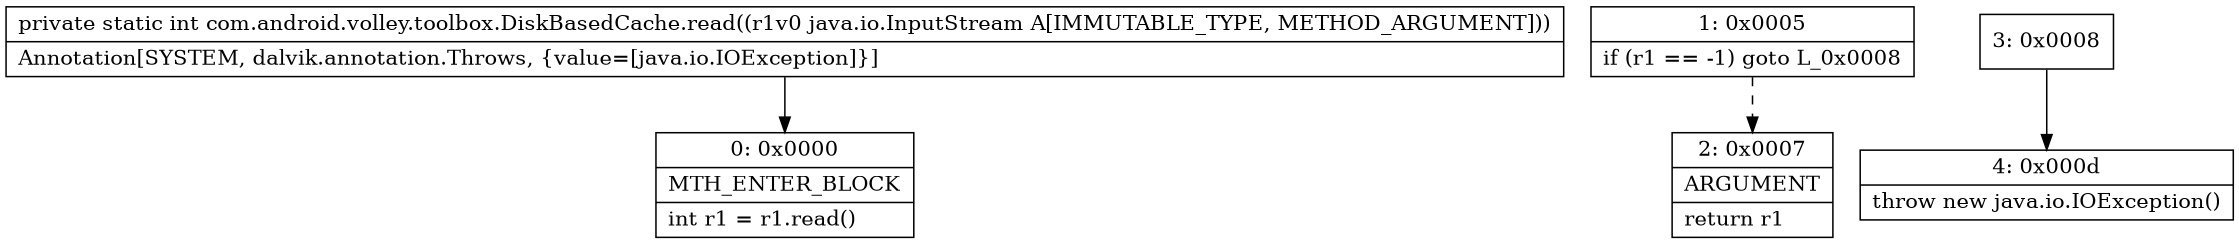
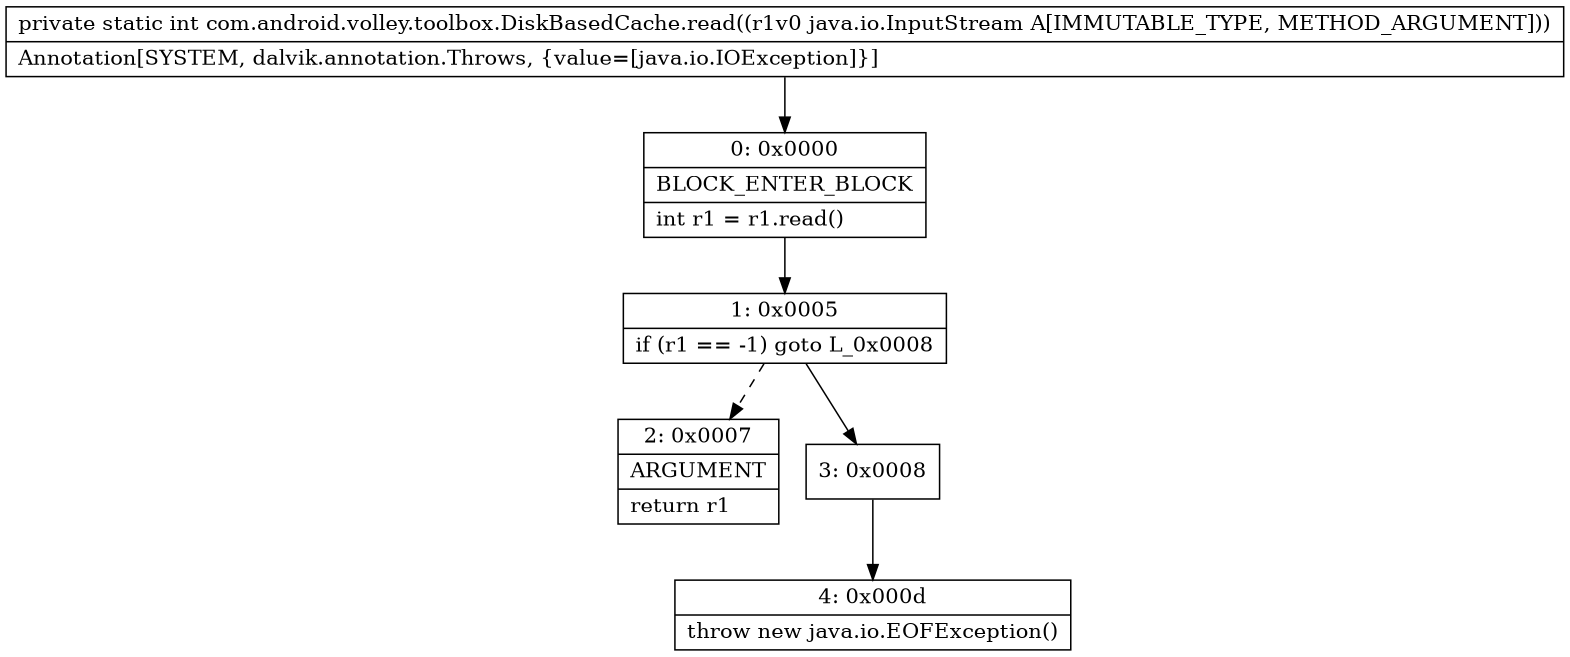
node "0: 0x0000": text "MTH_ENTER_BLOCK" -> "BLOCK_ENTER_BLOCK"
node "4: 0x000d": text "throw new java.io.IOException()" -> "throw new java.io.EOFException()"
edge "0: 0x0000" -> "1: 0x0005": added
edge "1: 0x0005" -> "3: 0x0008": added
